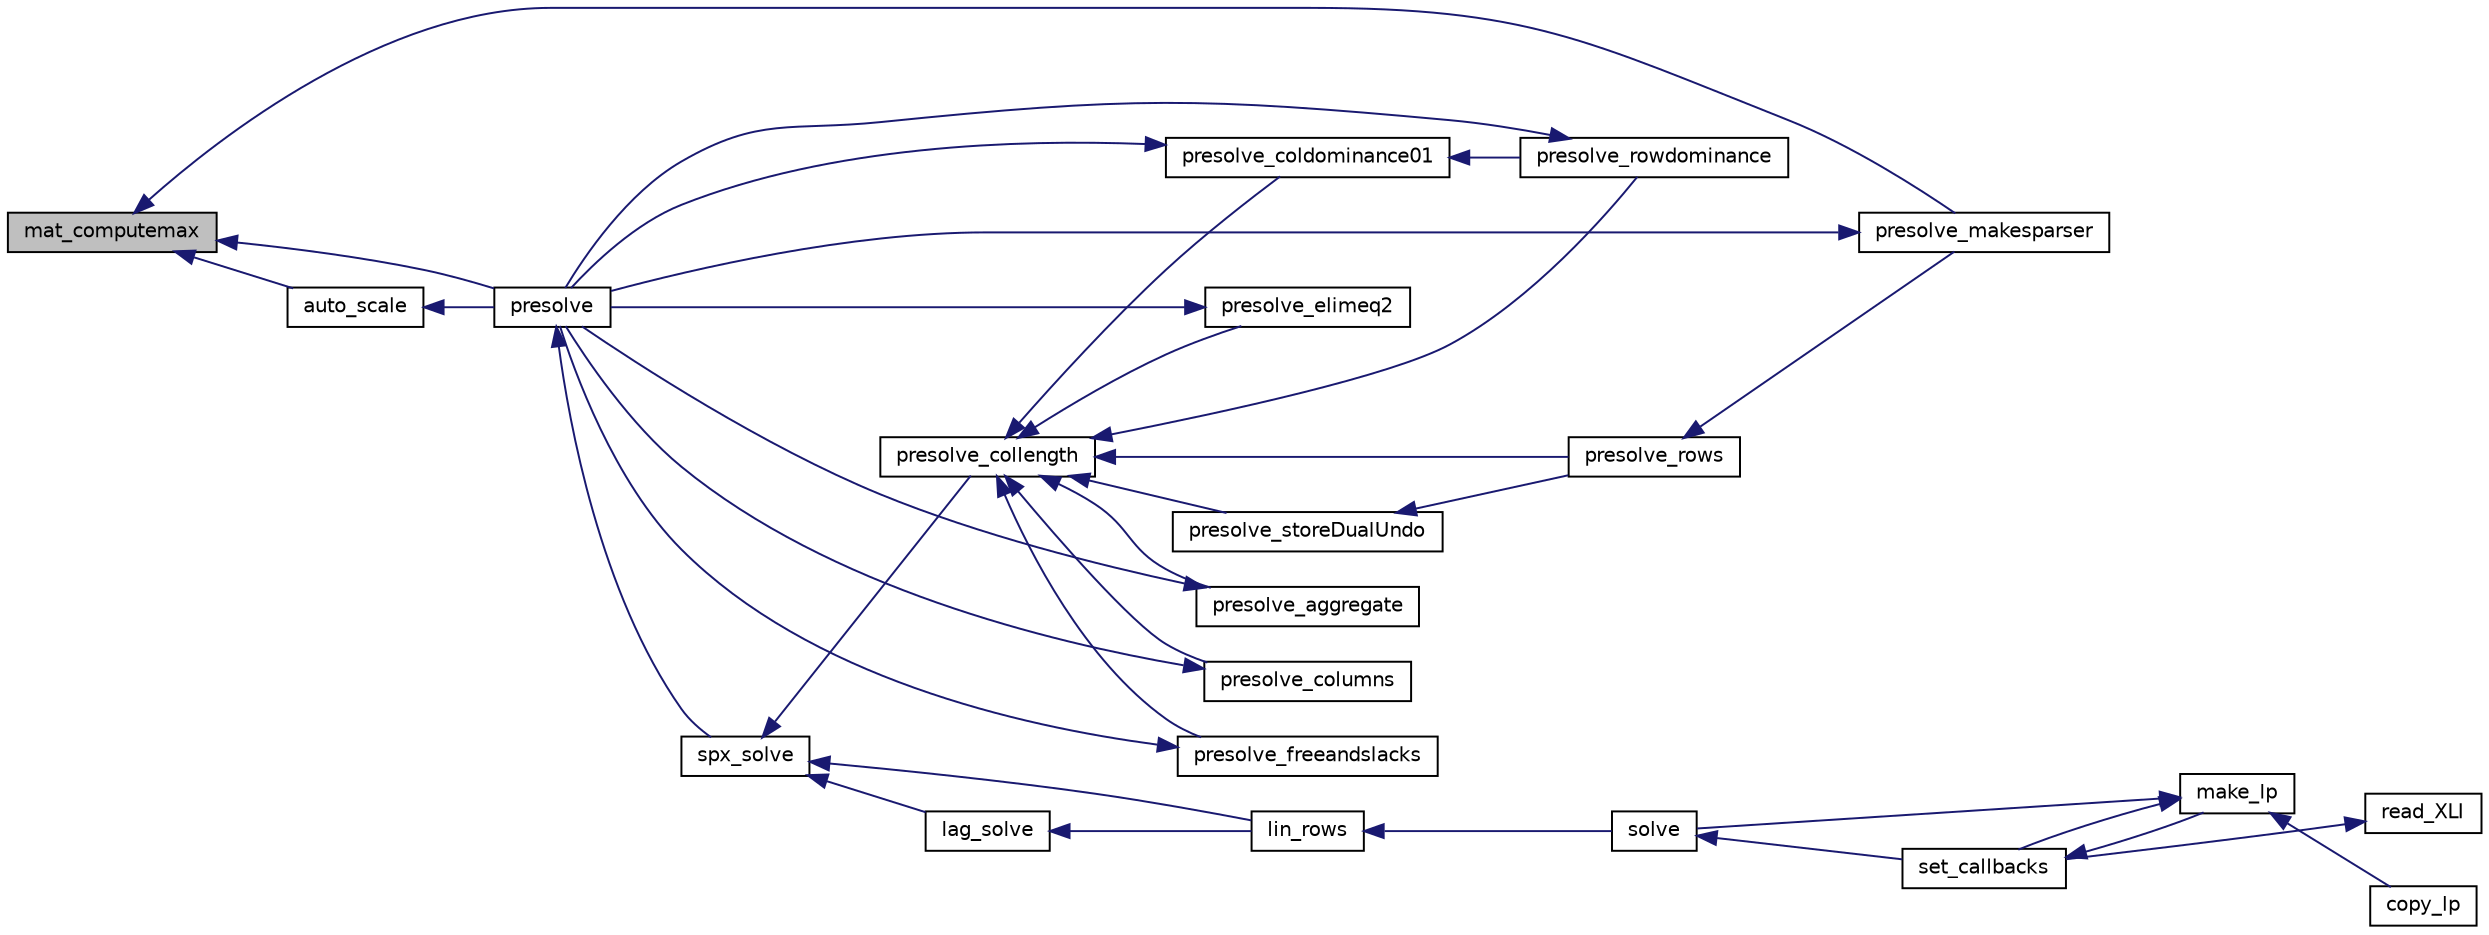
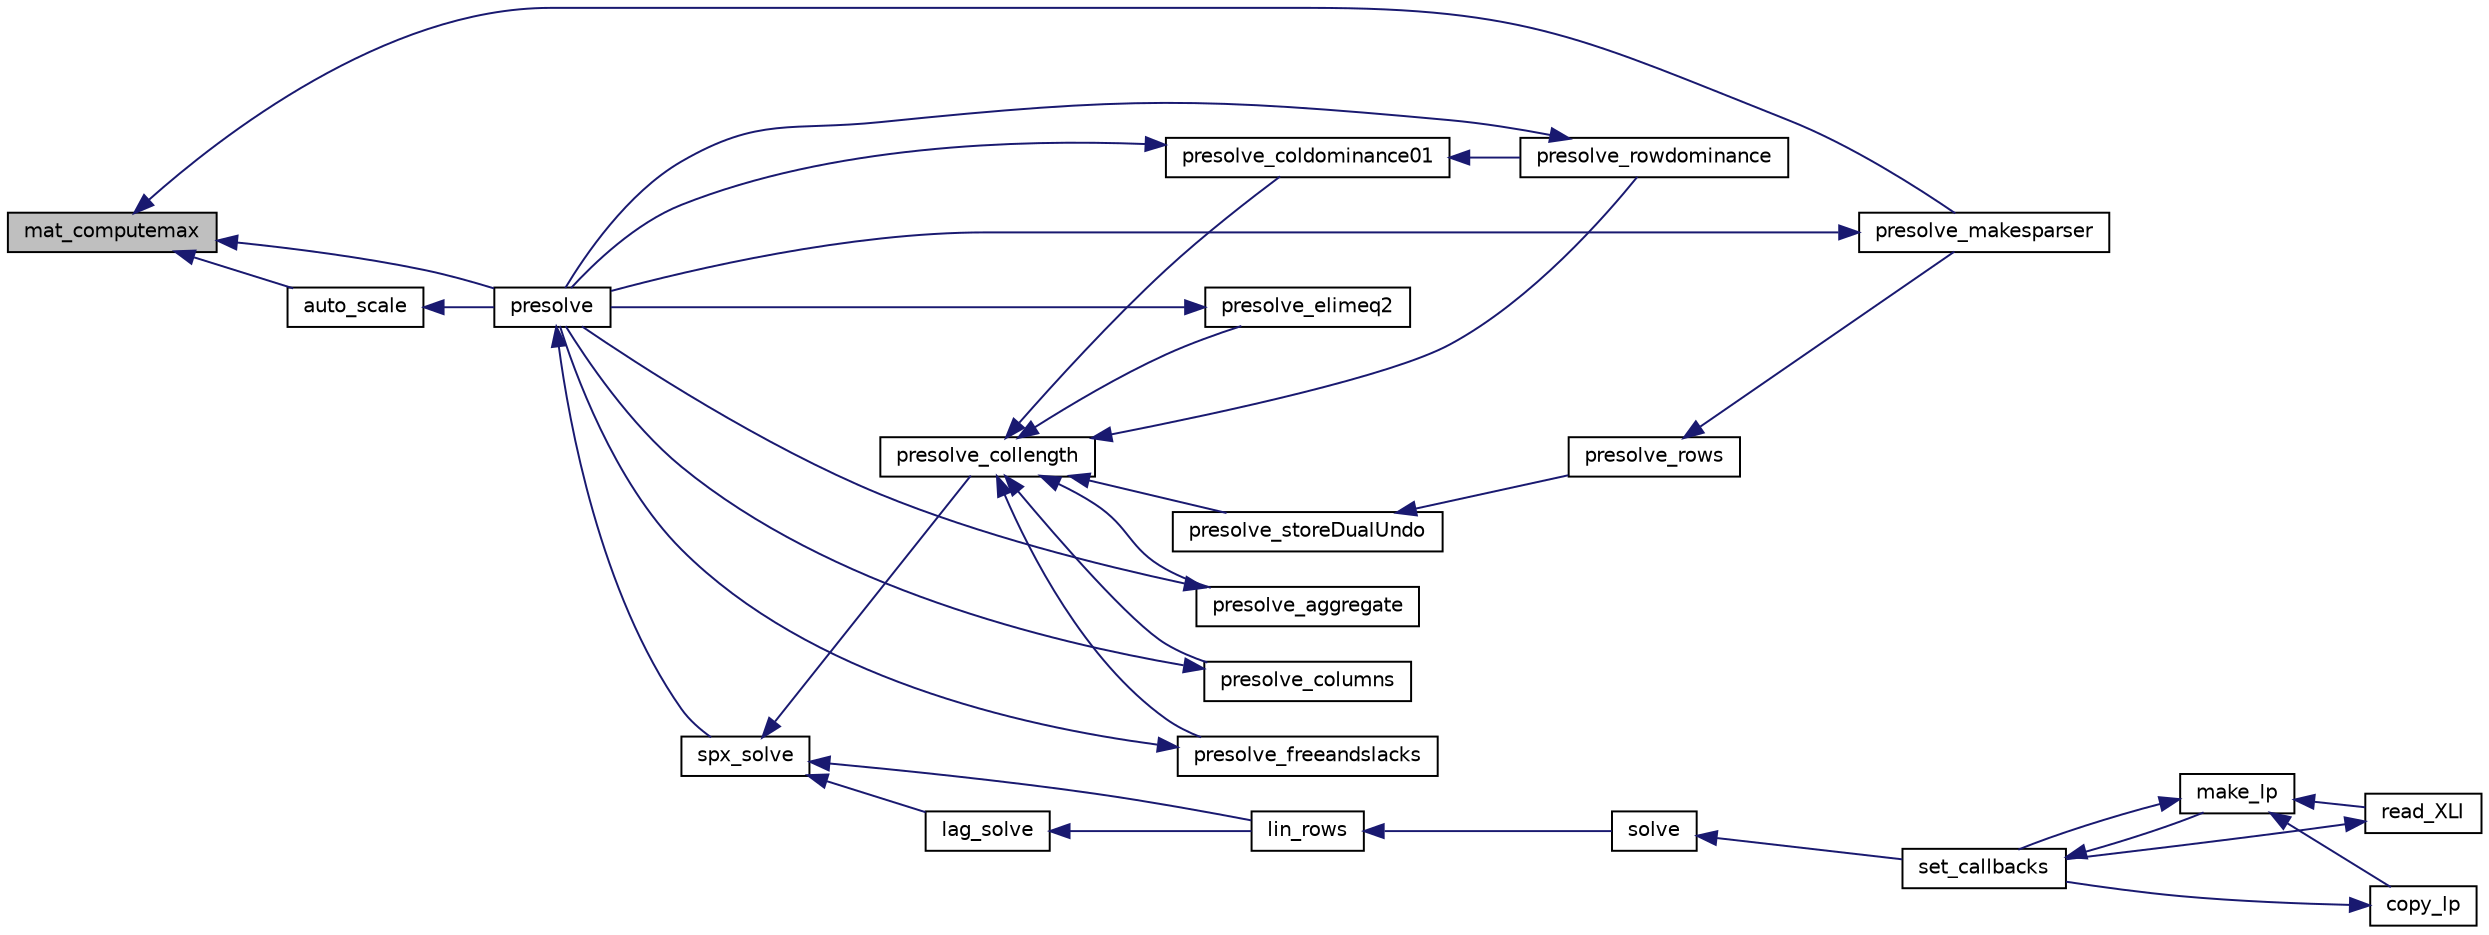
edge "presolve_rows" -> "presolve_collength": removed
edge "solve" -> "make_lp": now "read_XLI" -> "make_lp"
edge "set_callbacks" -> "copy_lp": added
